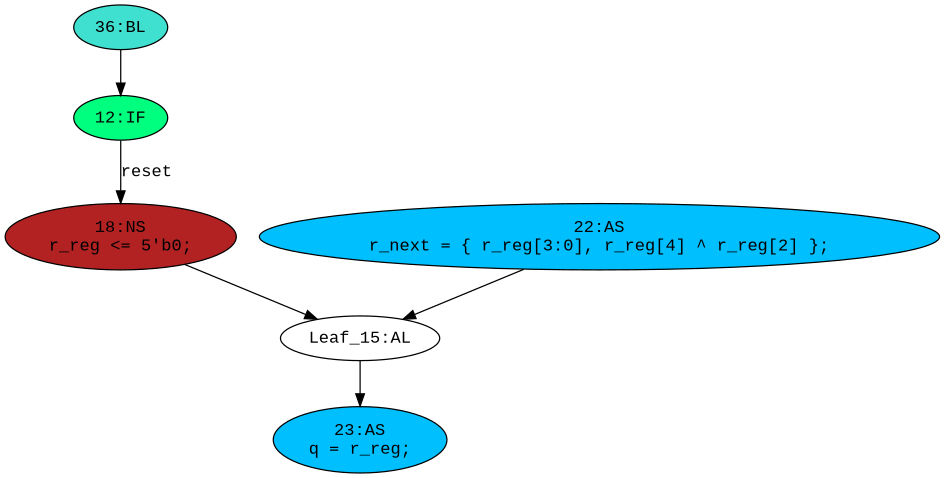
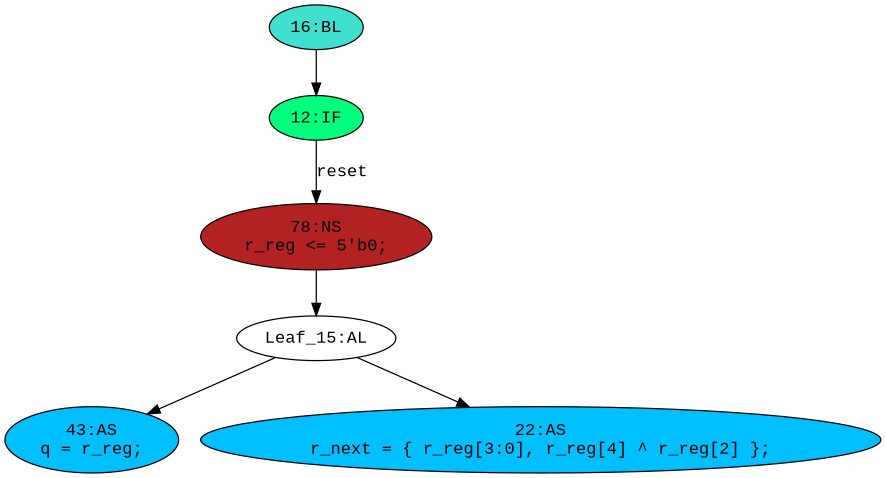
node "36:BL": label "36:BL" -> "16:BL"
node "18:NS r_reg <= 5'b0;": label "18:NS r_reg <= 5'b0;" -> "78:NS r_reg <= 5'b0;"
edge "22:AS r_next = { r_reg[3:0], r_reg[4] ^ r_reg[2] };" -> "Leaf_15:AL": reversed
node "23:AS q = r_reg;": label "23:AS q = r_reg;" -> "43:AS q = r_reg;"
